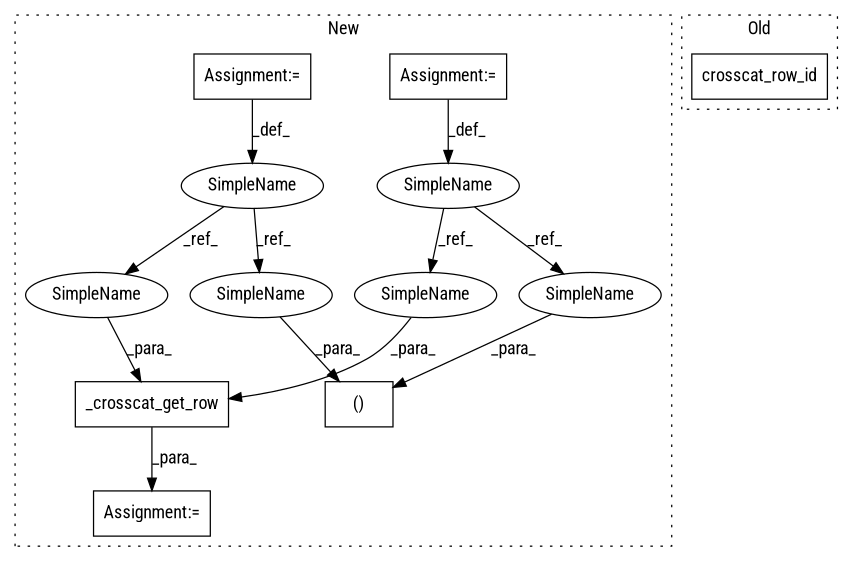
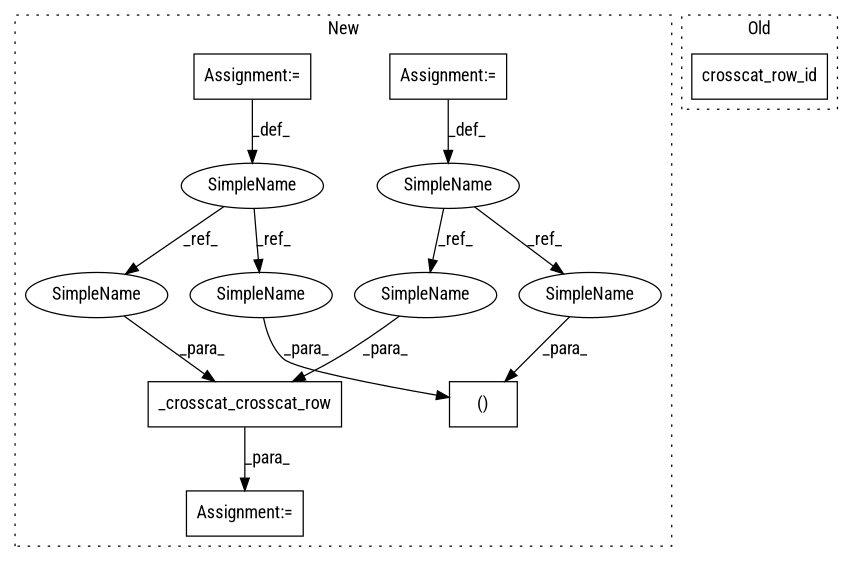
node "_crosscat_get_row": label "_crosscat_get_row" -> "_crosscat_crosscat_row"
